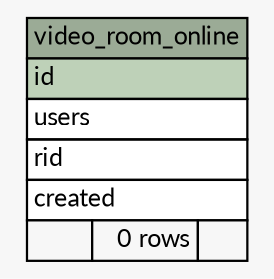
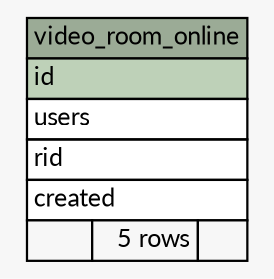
node "video_room_online": text "0 rows" -> "5 rows"
